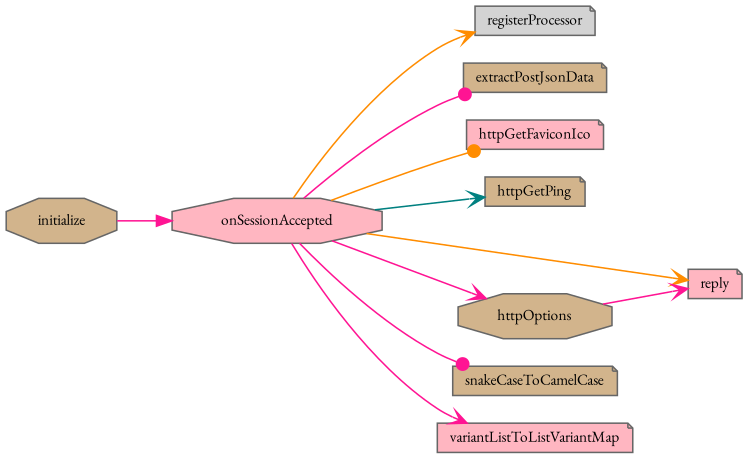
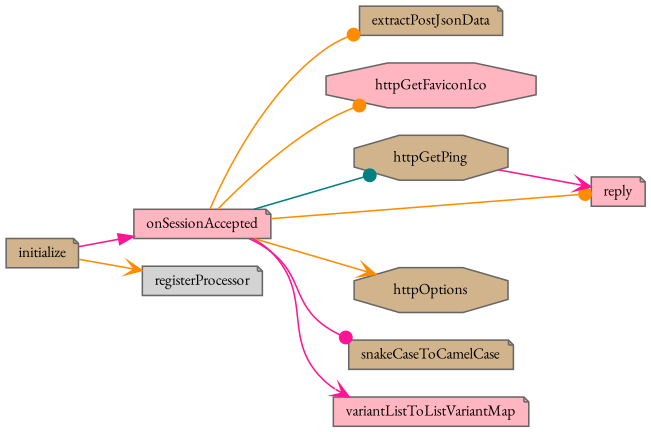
edge "onSessionAccepted" -> "registerProcessor": now "initialize" -> "registerProcessor"
node "httpGetFaviconIco": shape note -> octagon
edge "onSessionAccepted" -> "extractPostJsonData": color deeppink -> darkorange
node "httpGetPing": shape note -> octagon
edge "onSessionAccepted" -> "httpGetPing": arrowhead vee -> dot
node "initialize": shape octagon -> note
node "onSessionAccepted": shape octagon -> note
edge "onSessionAccepted" -> "reply": arrowhead vee -> dot
edge "onSessionAccepted" -> "httpOptions": color deeppink -> darkorange
edge "httpOptions" -> "reply": now "httpGetPing" -> "reply"
